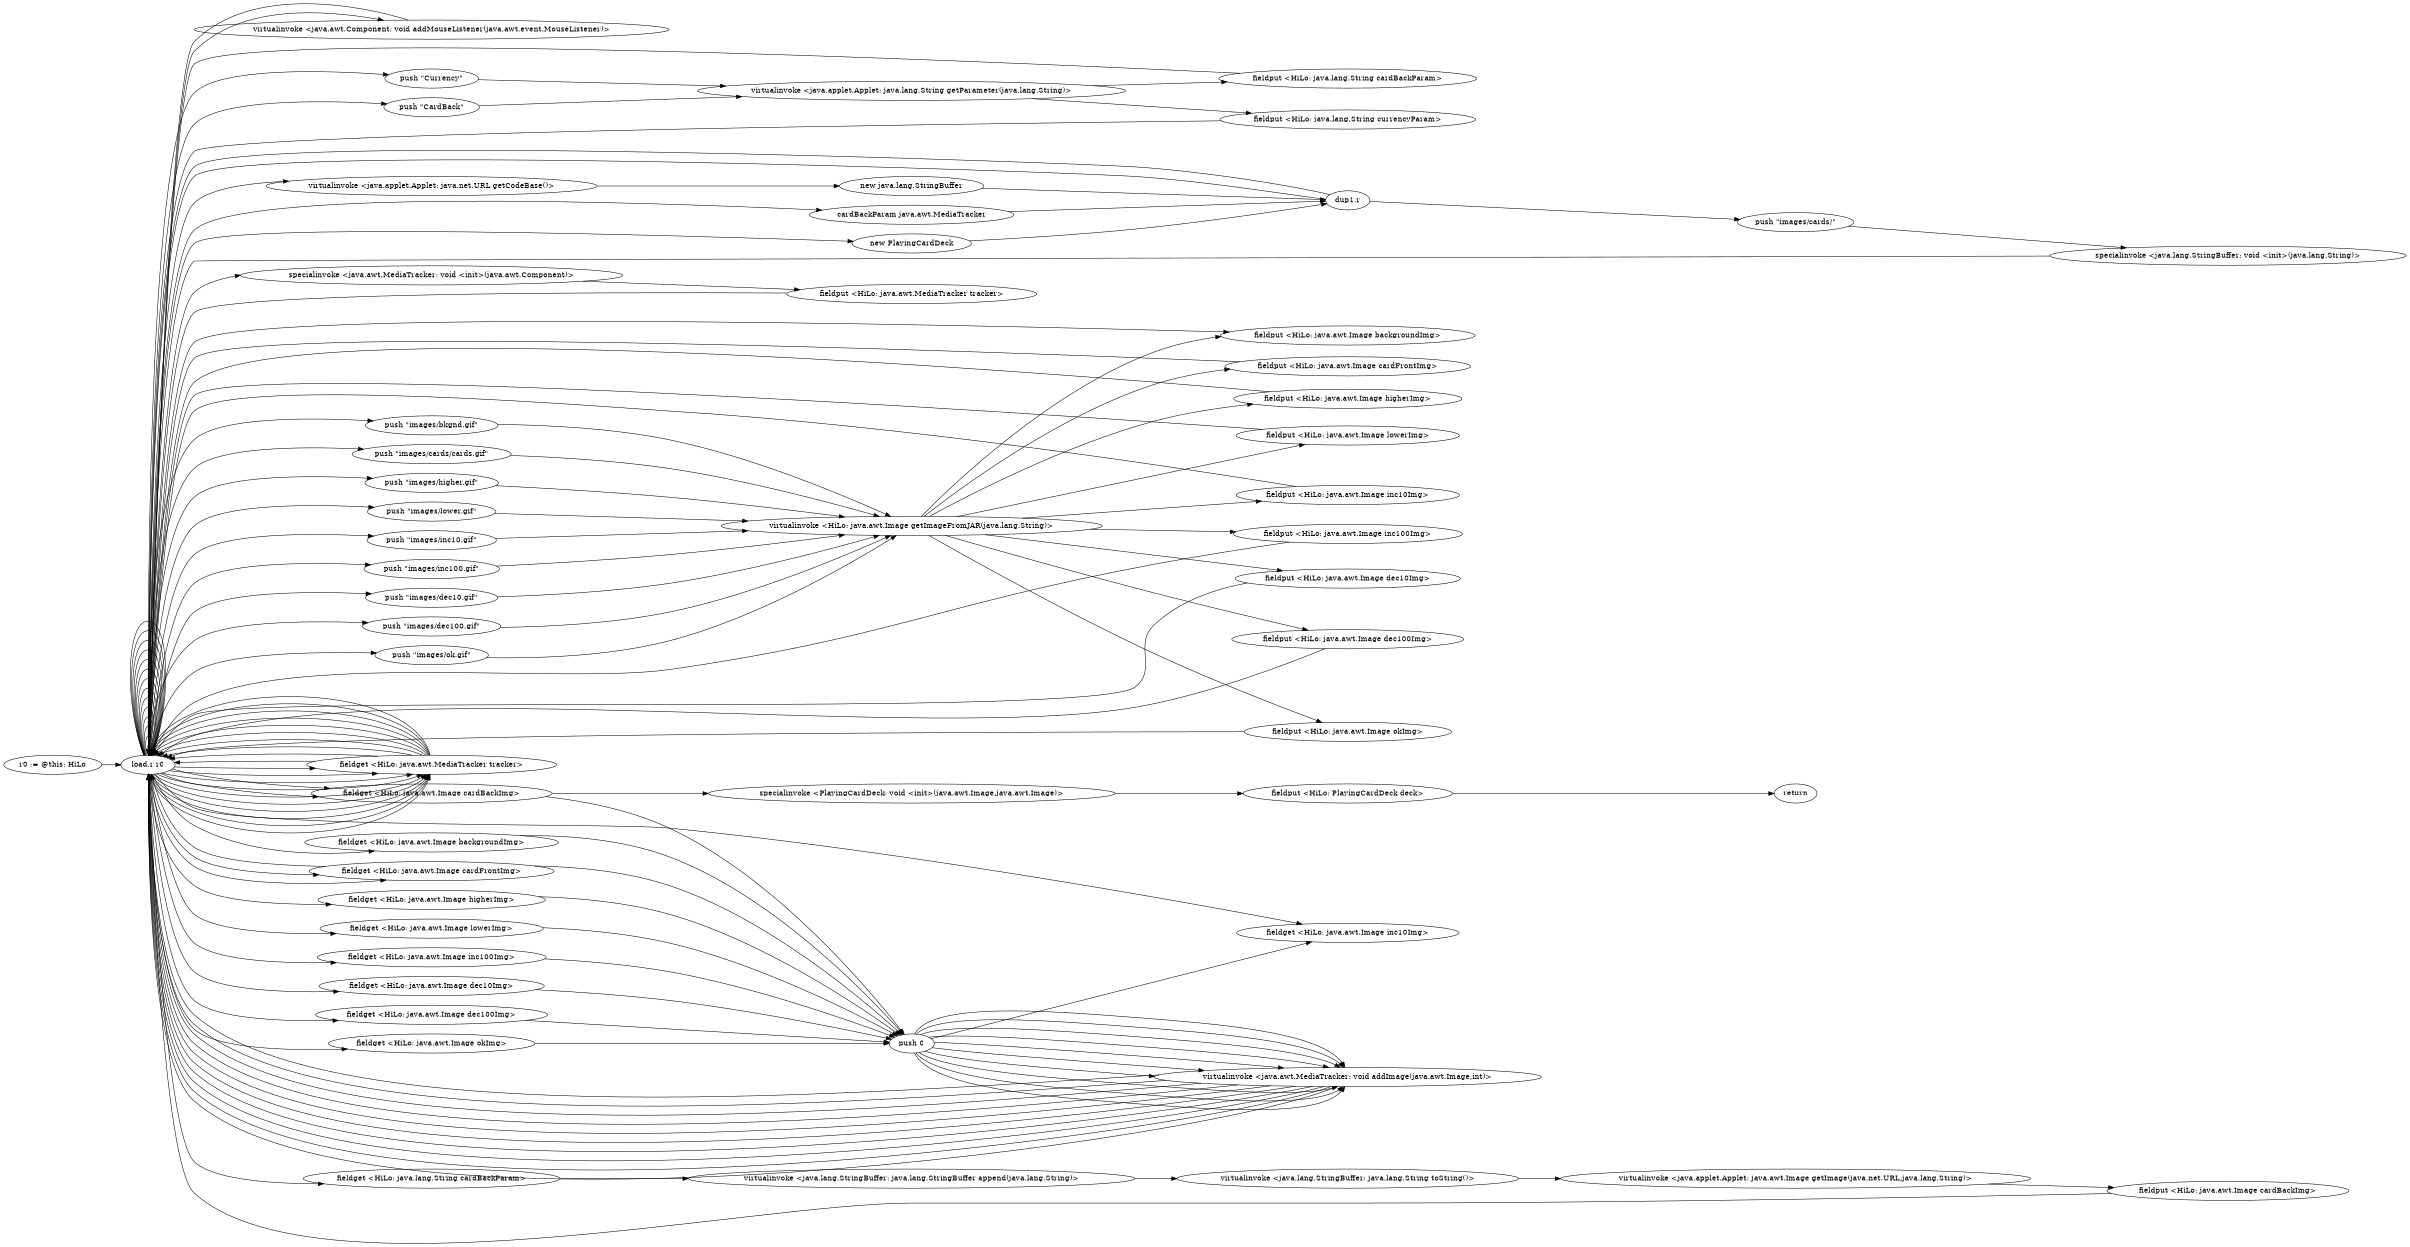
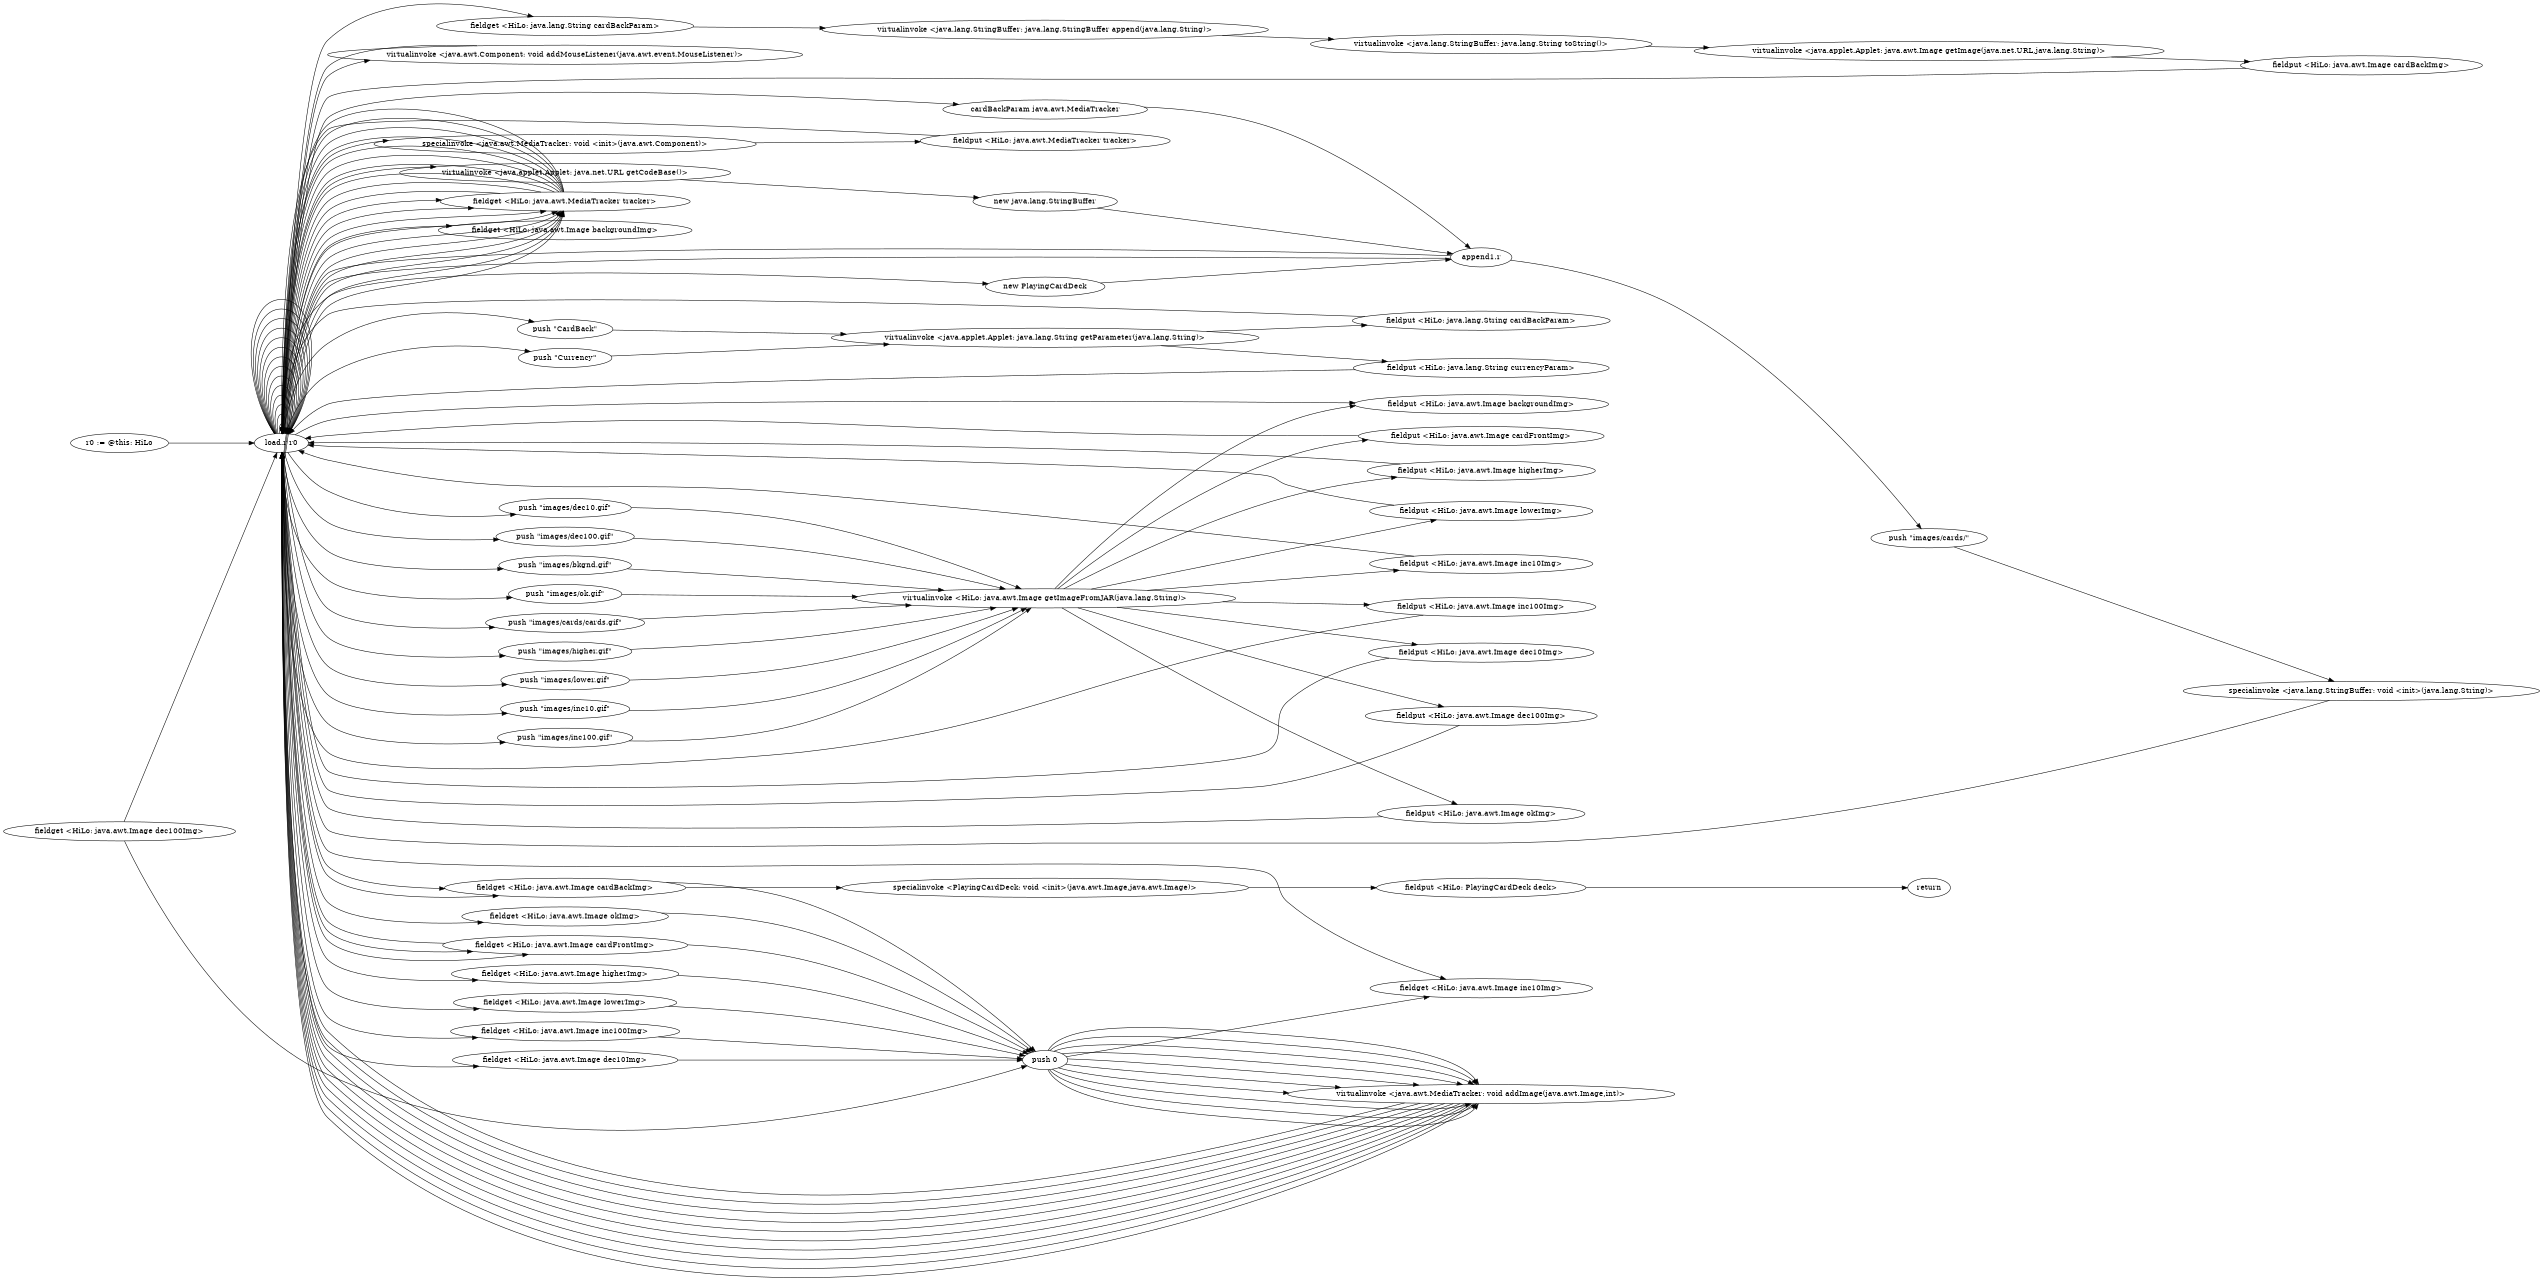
node "dup1.r": label "dup1.r" -> "append1.r"
edge "fieldget <HiLo: java.awt.Image backgroundImg>" -> "push 0": removed
edge "load.r r0" -> "fieldget <HiLo: java.awt.Image dec100Img>": reversed
